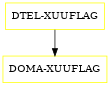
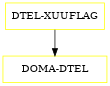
node "DOMA-XUUFLAG": label "DOMA-XUUFLAG" -> "DOMA-DTEL"
